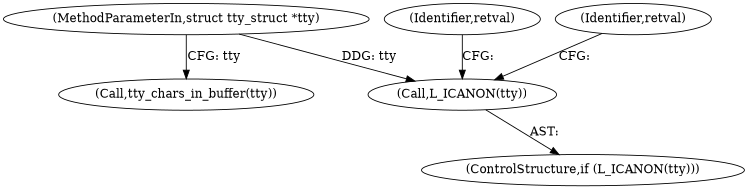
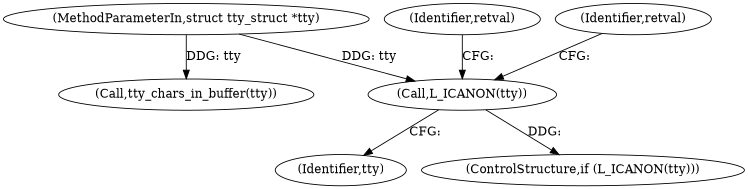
edge "(MethodParameterIn,struct tty_struct *tty)" -> "(Call,tty_chars_in_buffer(tty))": label "CFG: tty" -> "DDG: tty"
edge "(Call,L_ICANON(tty))" -> "(ControlStructure,if (L_ICANON(tty)))": label "AST: " -> "DDG: "
node "(Identifier,tty)": added
